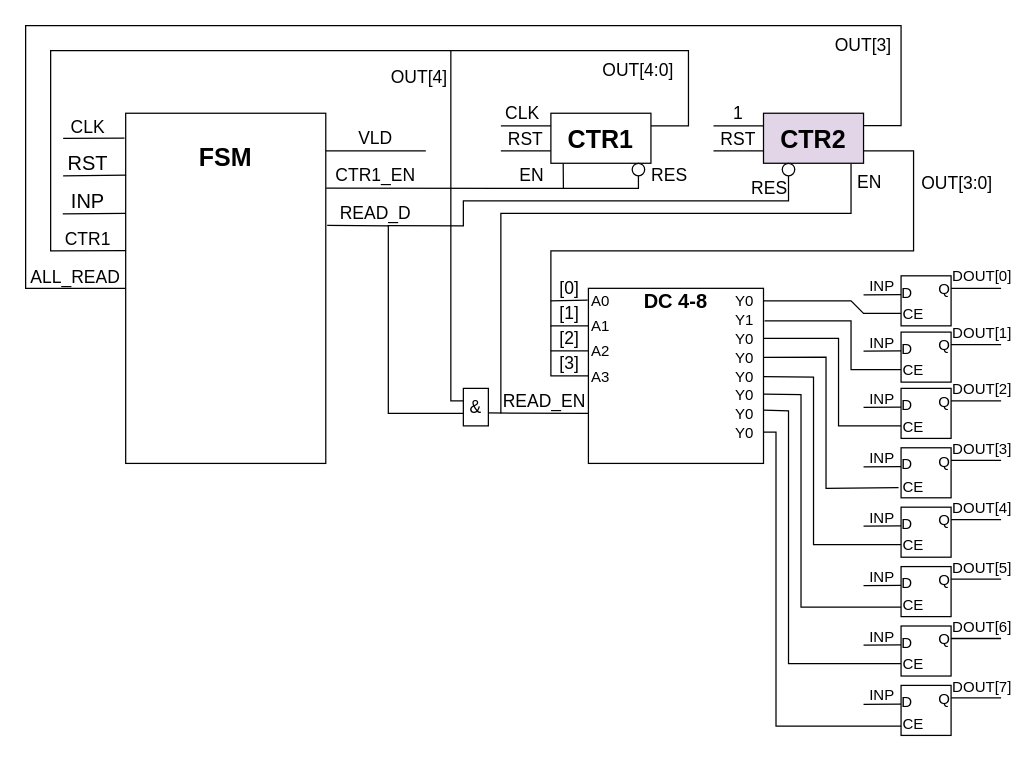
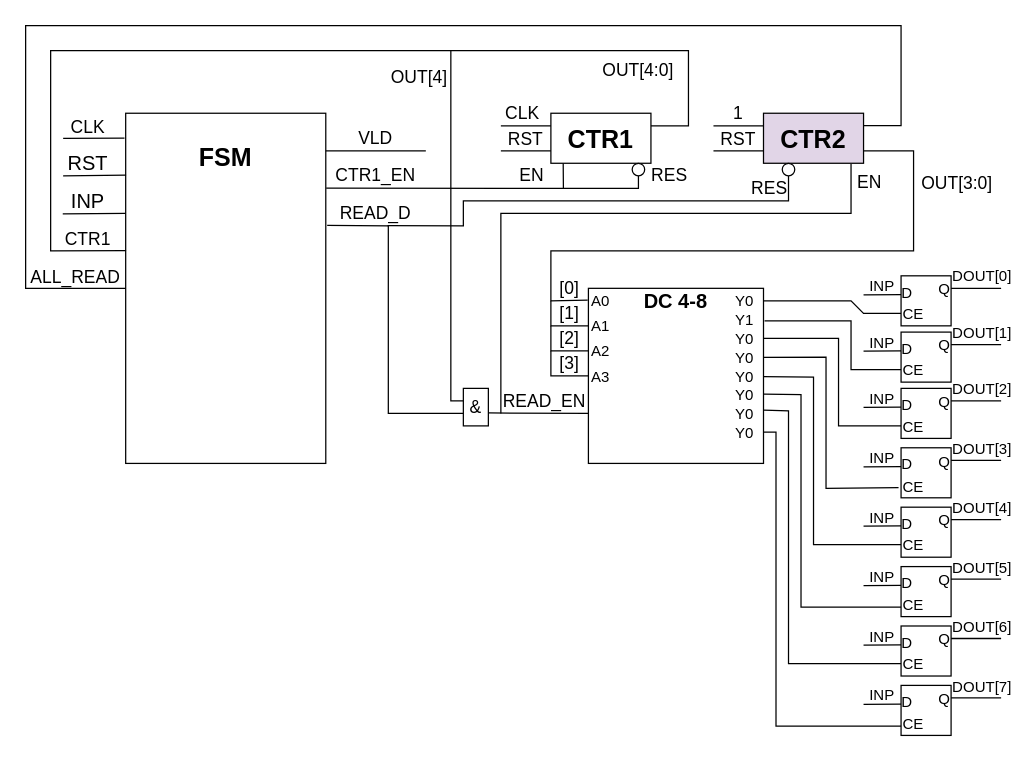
node "OUT[3]": removed
